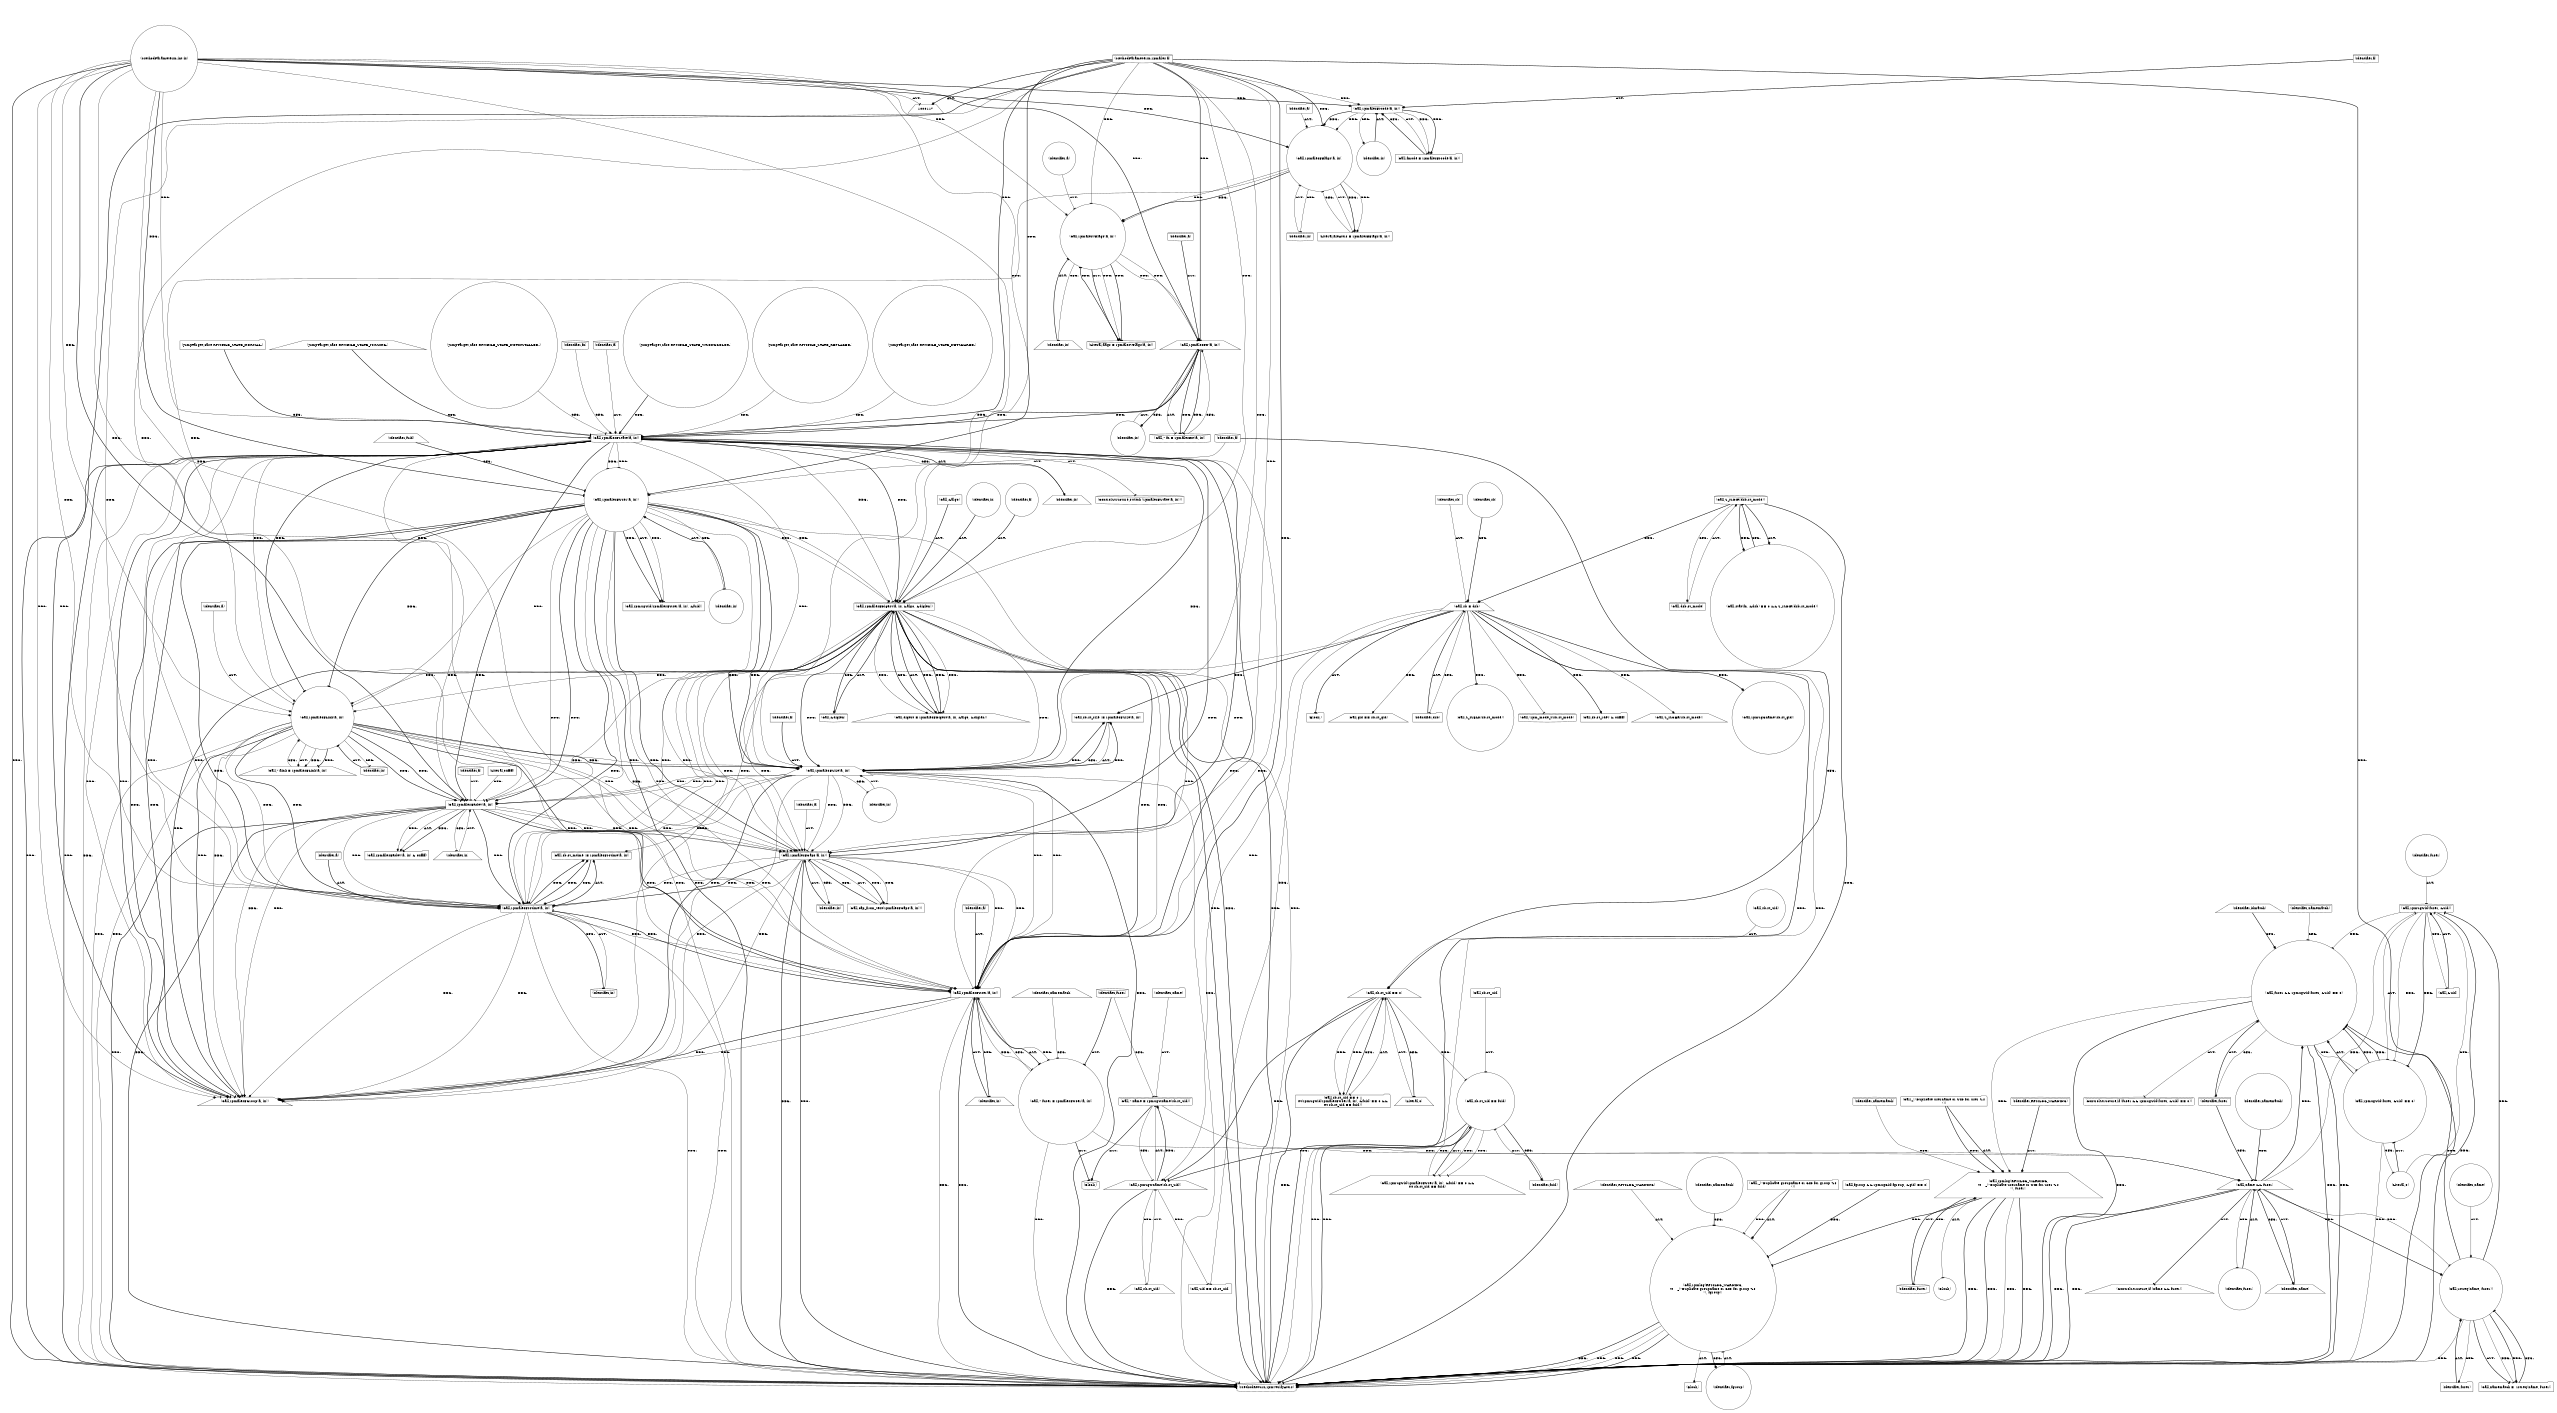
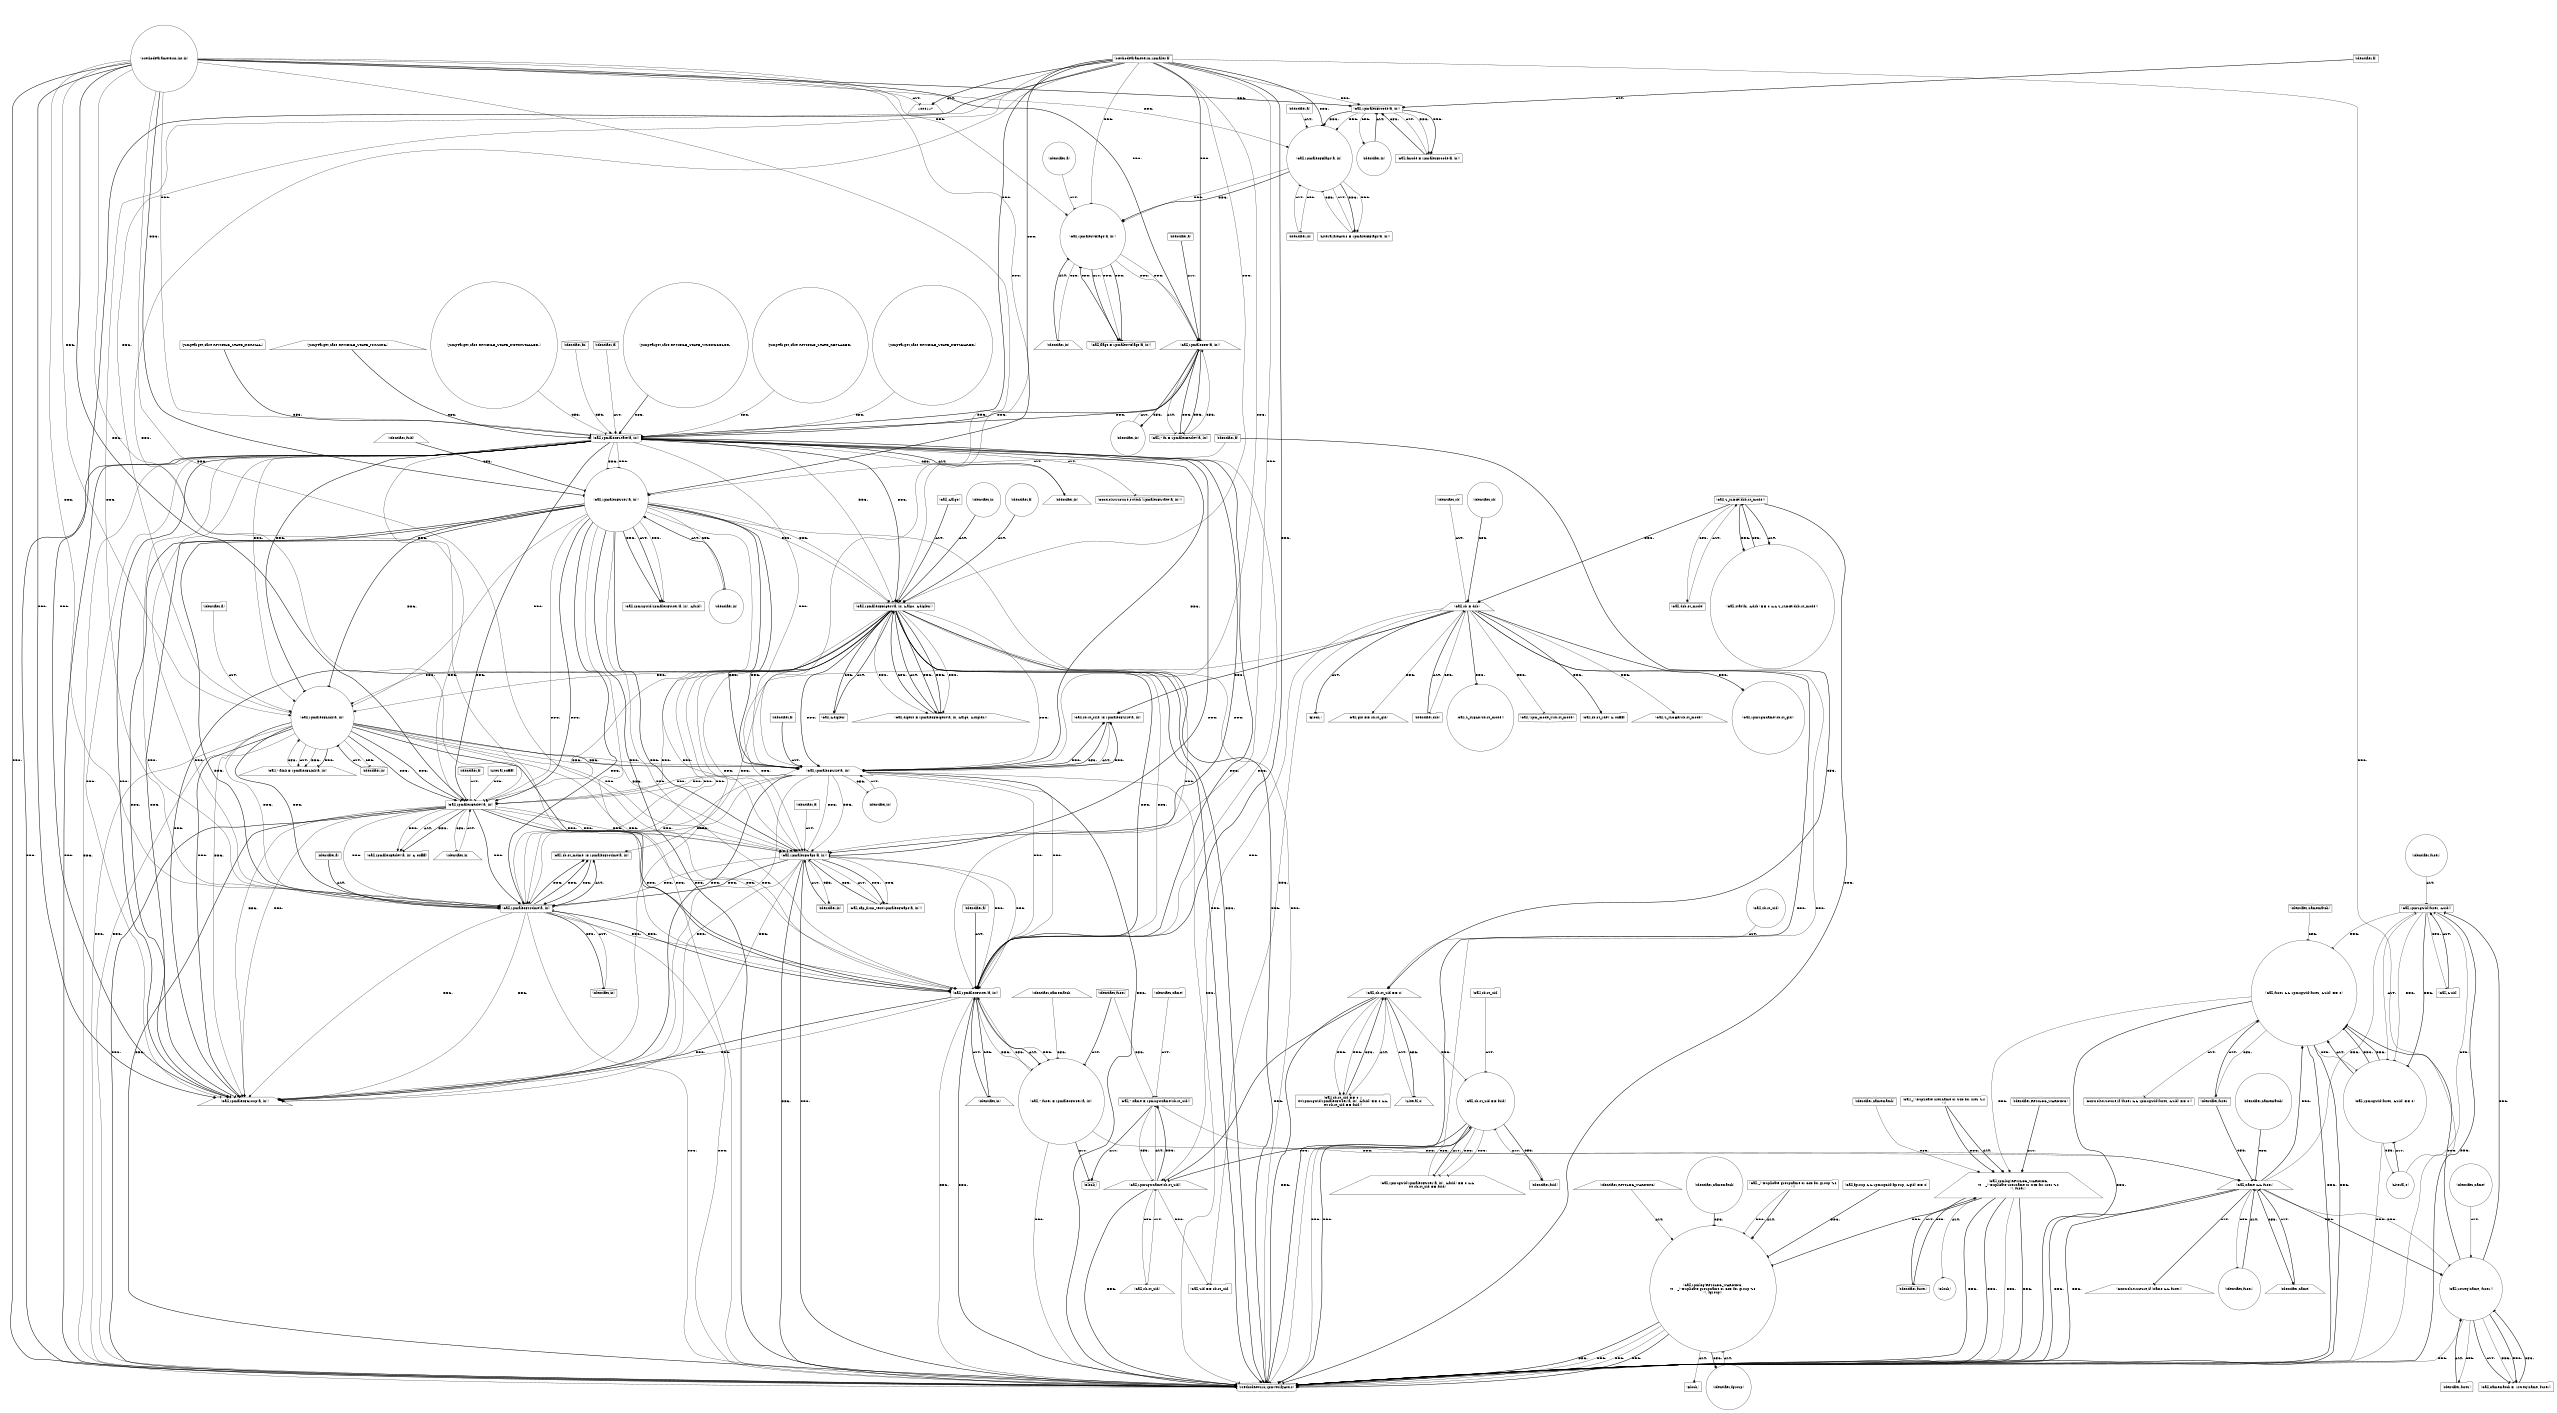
edge "(MethodParameterIn,int ix)" -> "(Call,rpmfilesFFlags(fi, ix))": style bold -> solid
edge "(Call,rpmfilesFFlags(fi, ix))" -> "(Call,rpmfilesFLink(fi, ix))": now "(MethodParameterIn,rpmfiles fi)" -> "(Call,rpmfilesFLink(fi, ix))"
node "(Literal,flags = rpmfilesVFlags(fi, ix))": label "(Literal,flags = rpmfilesVFlags(fi, ix))" -> "(Call,flags = rpmfilesVFlags(fi, ix))"
node "(Call,* fn = rpmfilesFN(fi, ix))": label "(Call,* fn = rpmfilesFN(fi, ix))" -> "(Call,* fn = rpmfilesFRdev(fi, ix))"
edge "(MethodParameterIn,int ix)" -> "(Call,rpmfilesFGroup(fi, ix))": style solid -> bold
edge "(MethodParameterIn,rpmfiles fi)" -> "(MethodReturn,rpmVerifyAttrs)": style bold -> solid
node "(Identifier,idmatch)": removed
